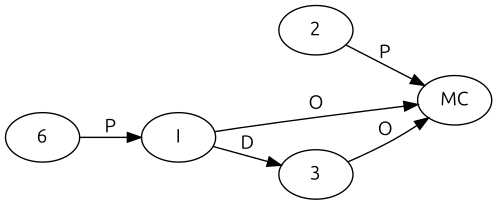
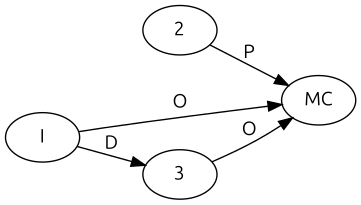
node "6": removed
